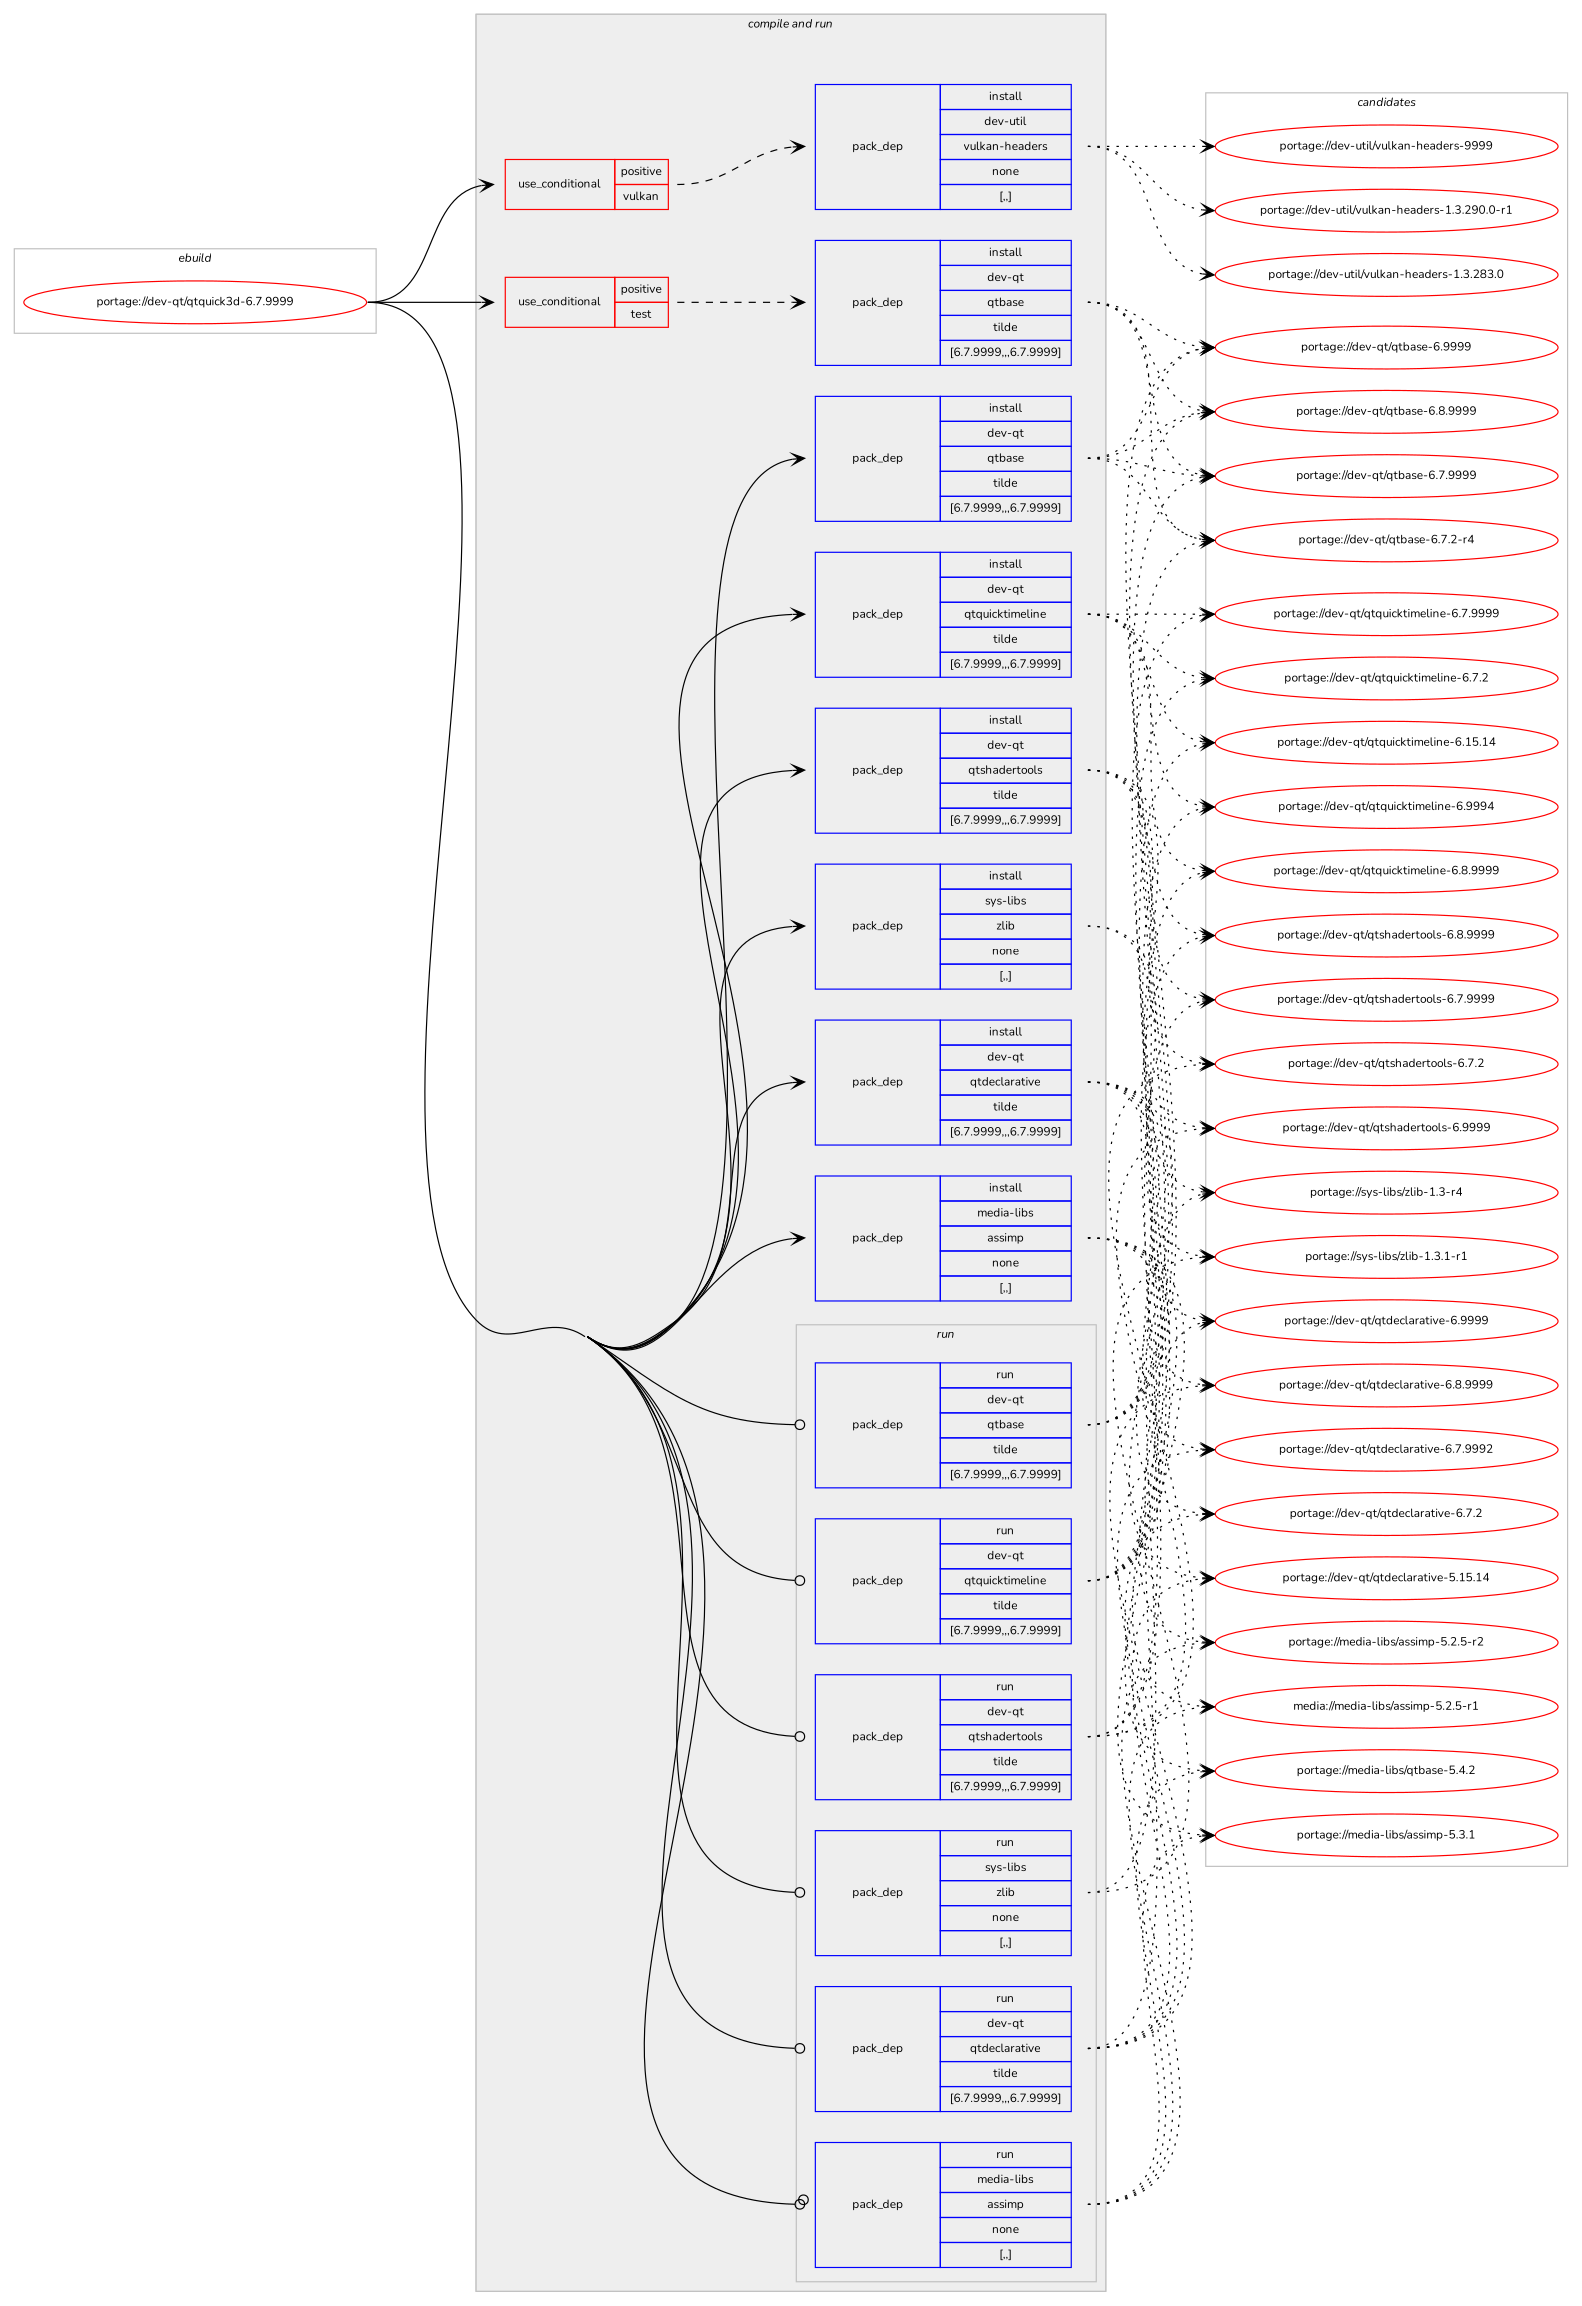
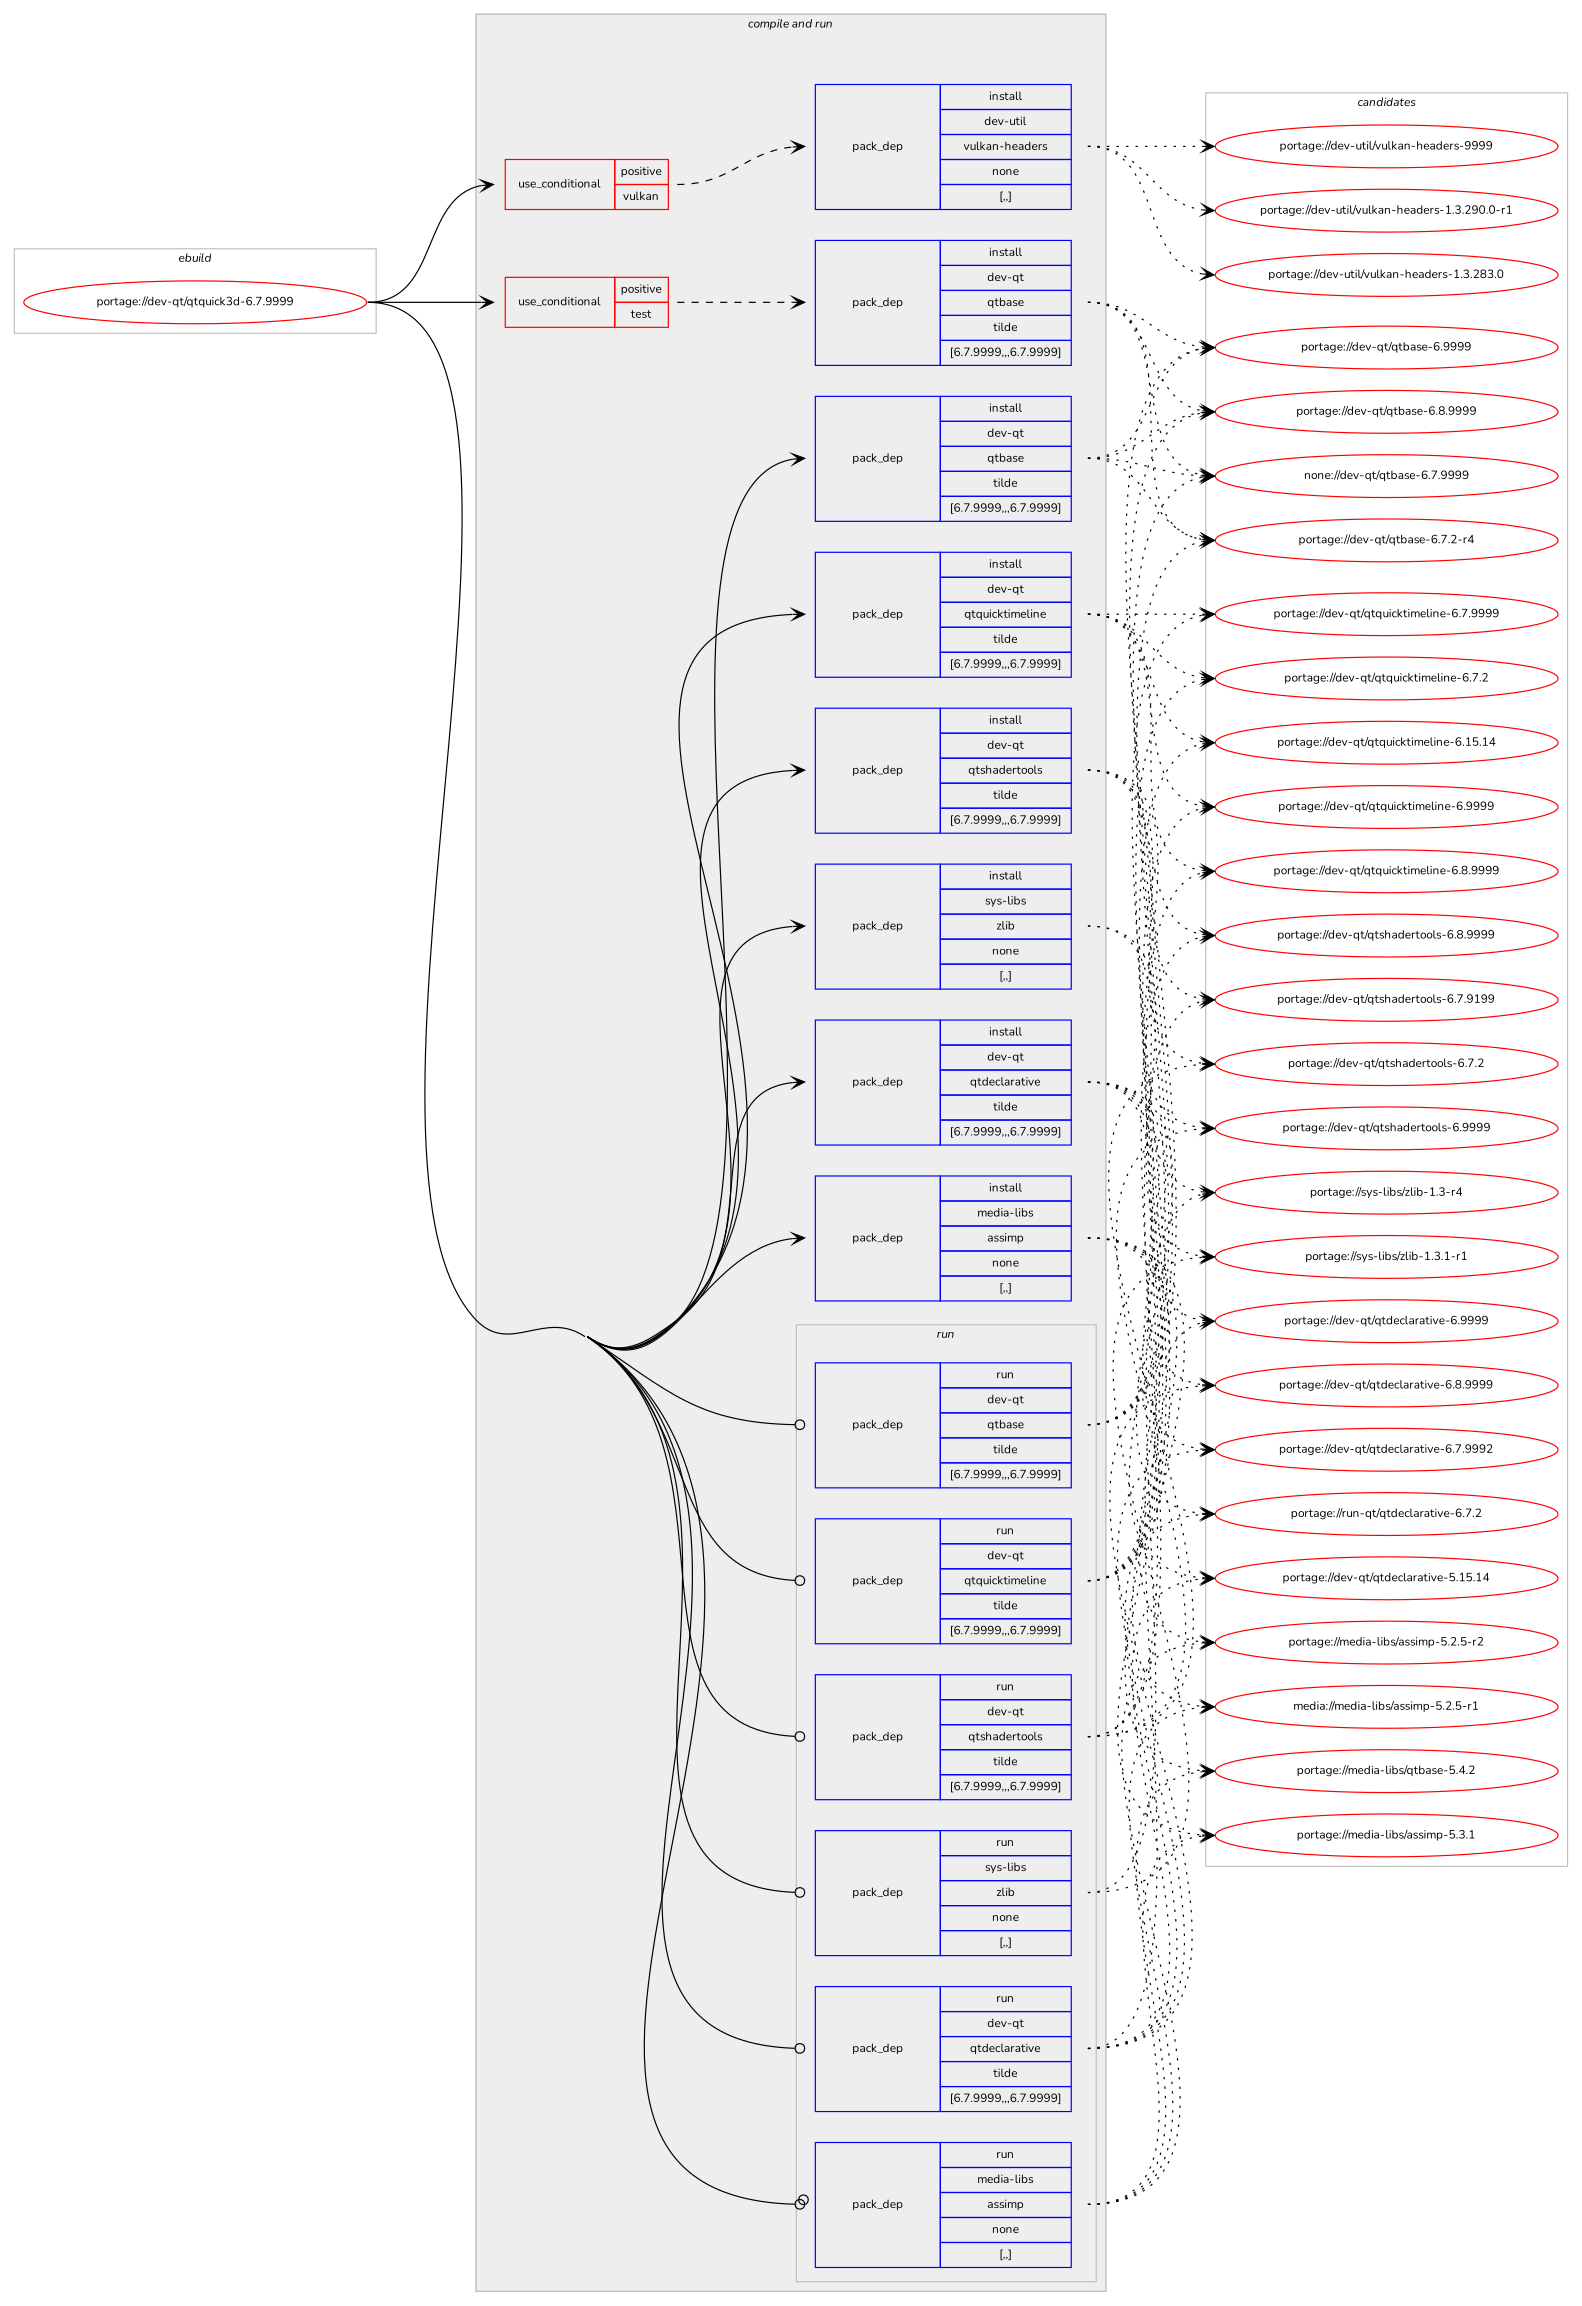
node "portage://dev-qt/qtbase-6.7.9999": label "portage://dev-qt/qtbase-6.7.9999" -> "none://dev-qt/qtbase-6.7.9999"
node "portage://dev-qt/qtquicktimeline-6.9994": label "portage://dev-qt/qtquicktimeline-6.9994" -> "portage://dev-qt/qtquicktimeline-6.9999"
node "portage://dev-qt/qtshadertools-6.7.9999": label "portage://dev-qt/qtshadertools-6.7.9999" -> "portage://dev-qt/qtshadertools-6.7.9199"
node "portage://dev-qt/qtdeclarative-6.7.2": label "portage://dev-qt/qtdeclarative-6.7.2" -> "portage://run-qt/qtdeclarative-6.7.2"
